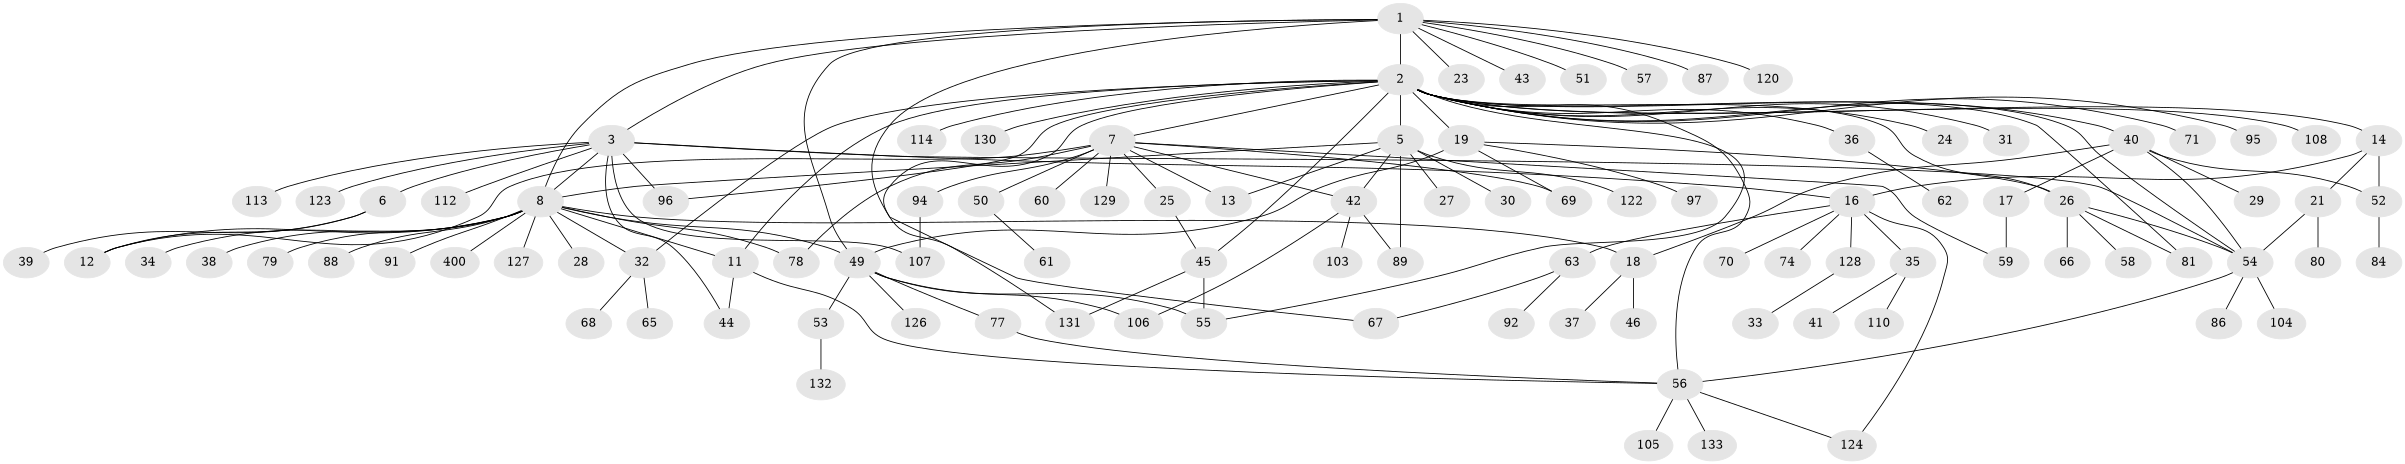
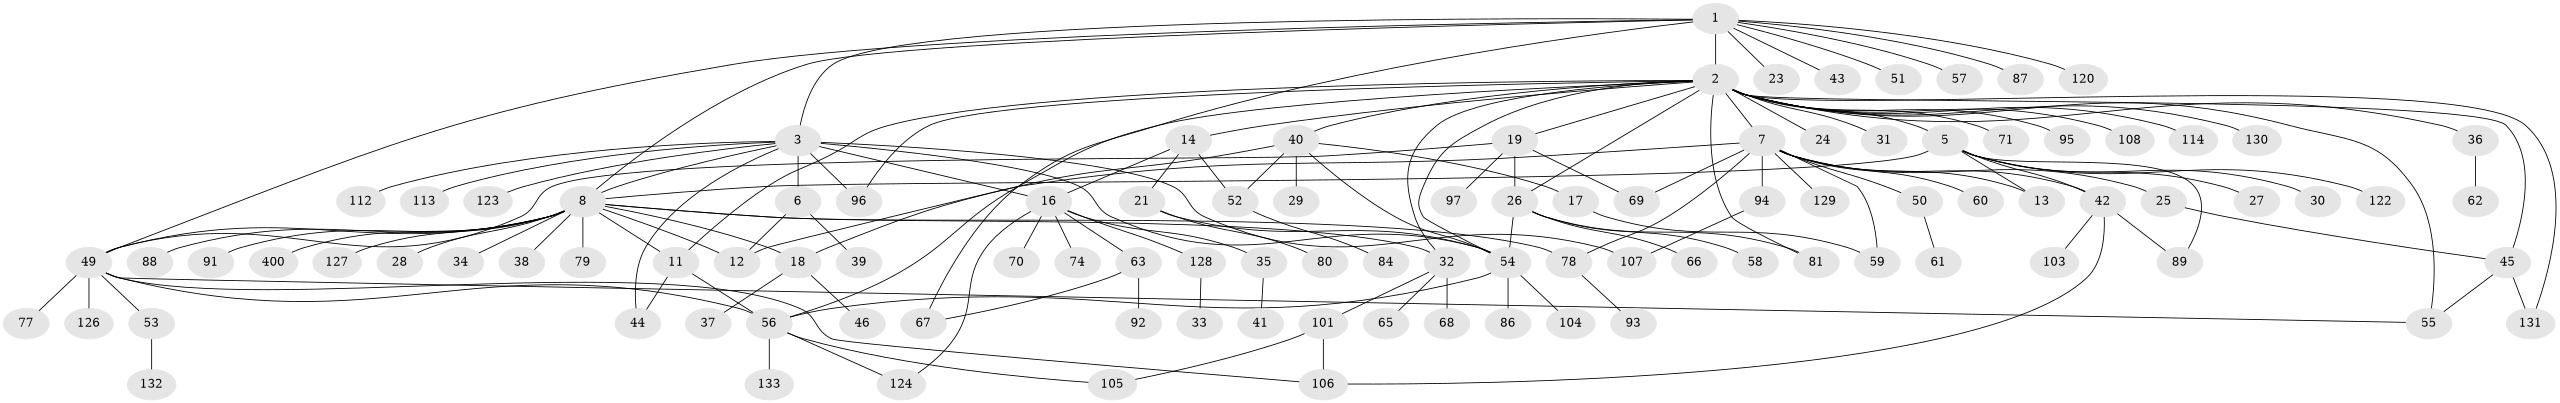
node "101": added
node "93": added
node "110": removed
edge "77" -- "56": now "49" -- "56"
